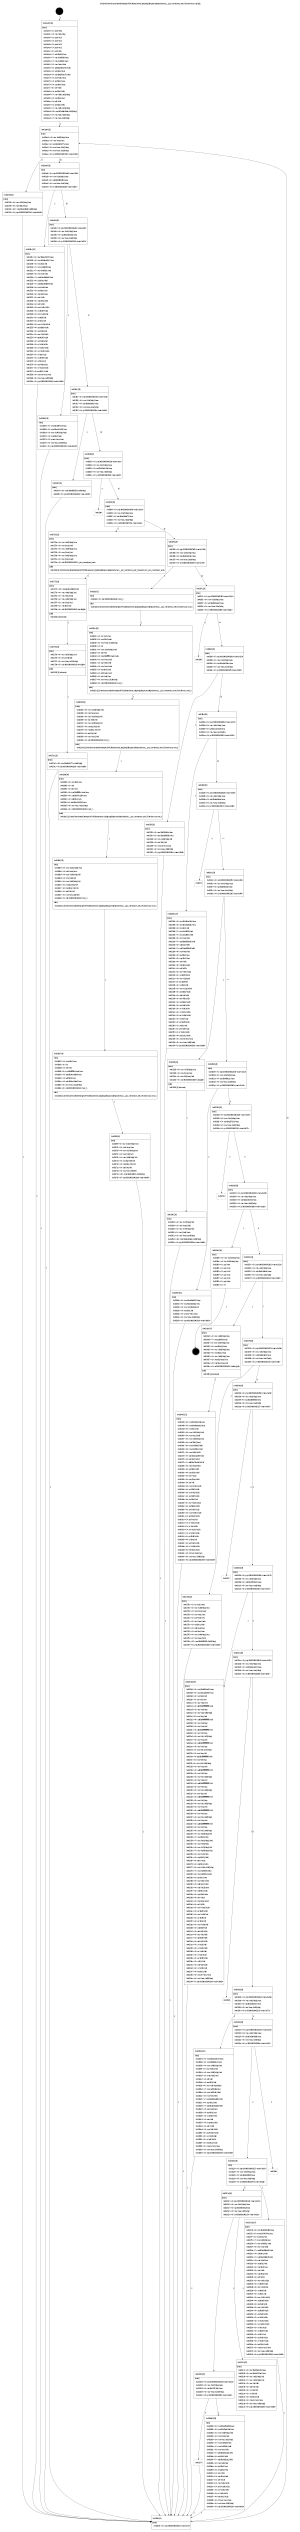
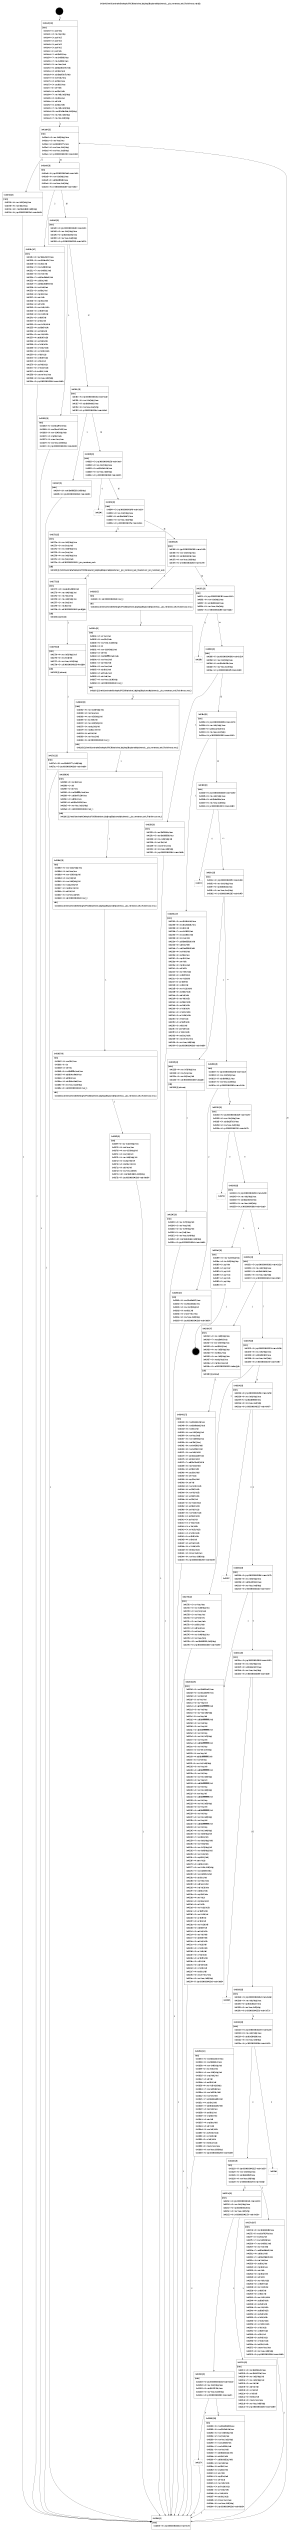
edge "0x4020e8 [28]" -> "0x402591 [122]": removed, label "2"
